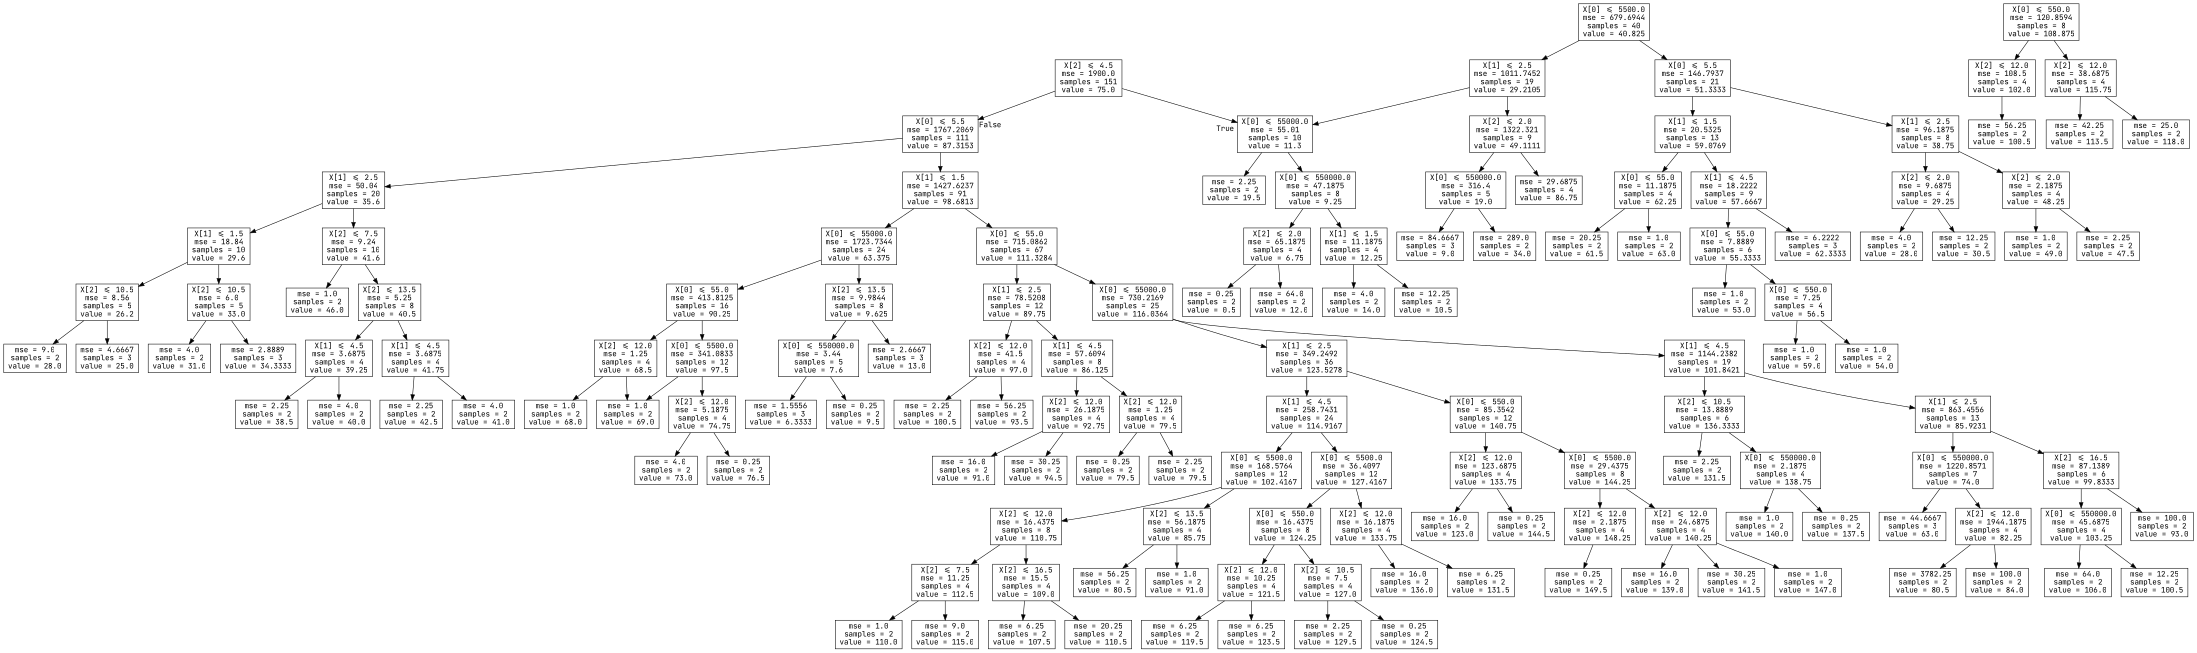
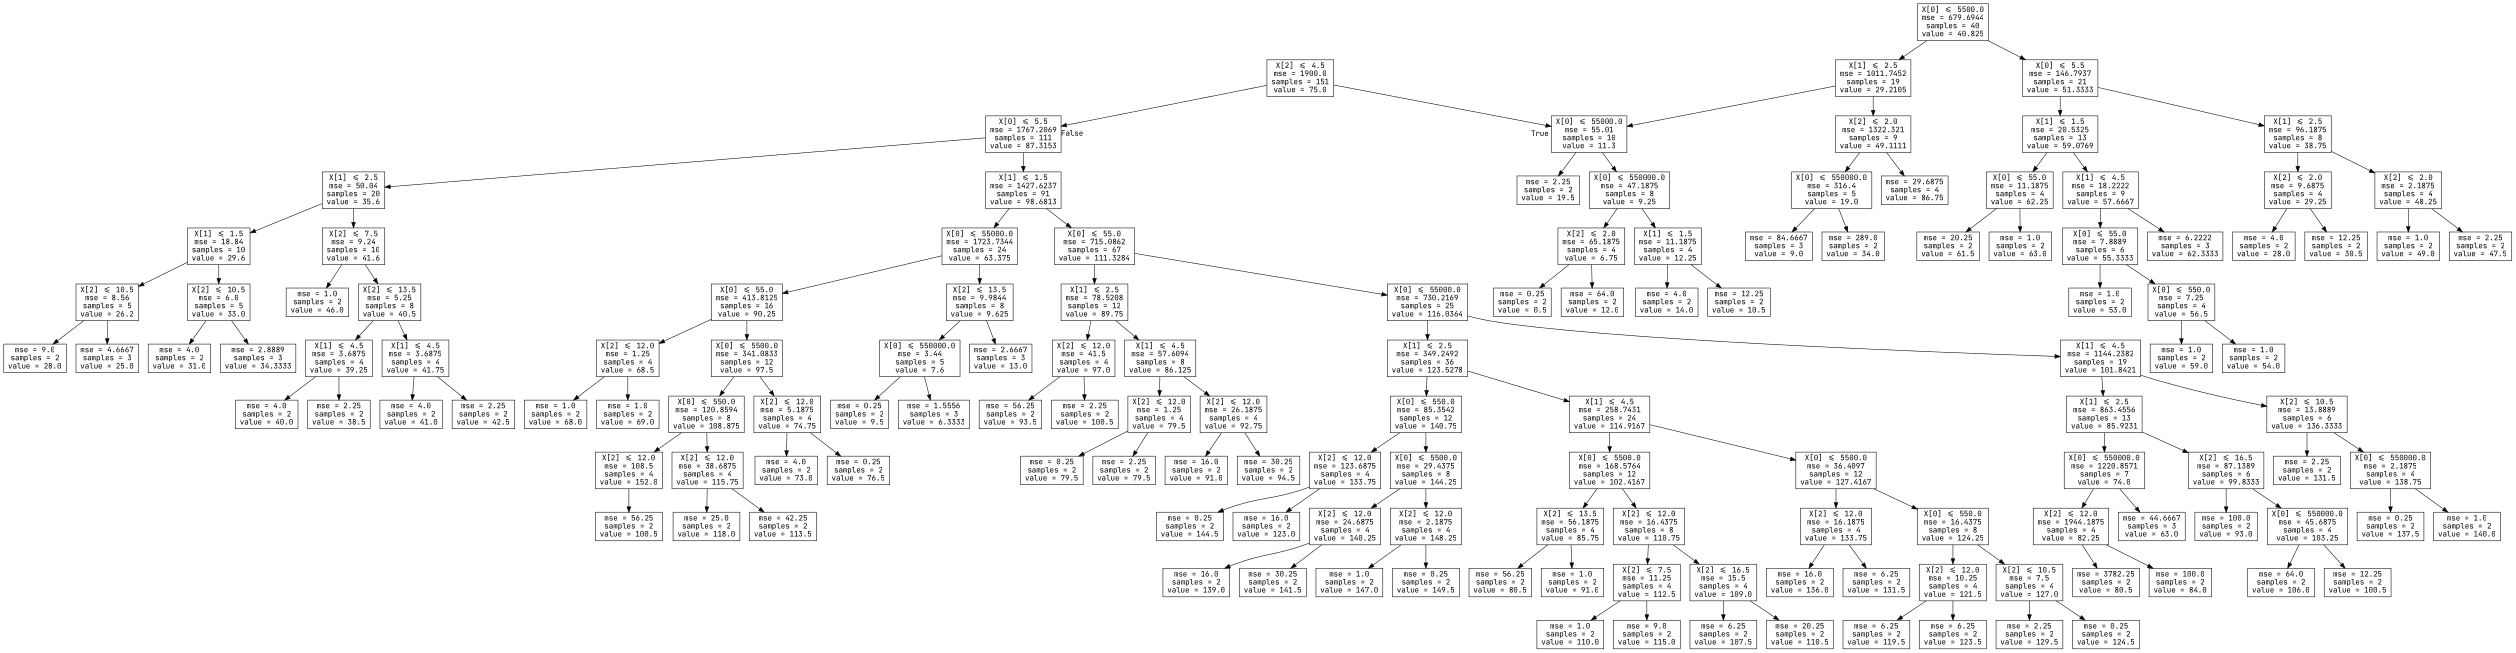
node "X[2] <= 12.0 mse = 108.5 samples = 4 value = 102.0": label "X[2] <= 12.0 mse = 108.5 samples = 4 value = 102.0" -> "X[2] <= 12.0 mse = 108.5 samples = 4 value = 152.0"
edge "X[0] <= 5500.0 mse = 341.0833 samples = 12 value = 97.5" -> "mse = 1.0 samples = 2 value = 69.0": now "X[0] <= 5500.0 mse = 341.0833 samples = 12 value = 97.5" -> "X[0] <= 550.0 mse = 120.8594 samples = 8 value = 108.875"
edge "X[2] <= 12.0 mse = 24.6875 samples = 4 value = 140.25" -> "mse = 1.0 samples = 2 value = 147.0": now "X[2] <= 12.0 mse = 2.1875 samples = 4 value = 148.25" -> "mse = 1.0 samples = 2 value = 147.0"
